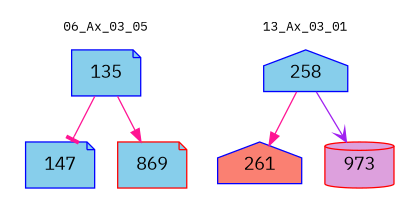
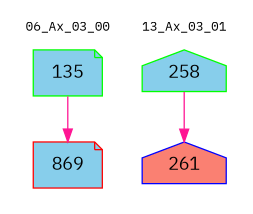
cluster "06_Ax_03_05": label "06_Ax_03_05" -> "06_Ax_03_00"
node "135": color blue -> green
node "258": color blue -> green
node "147": removed
node "973": removed
